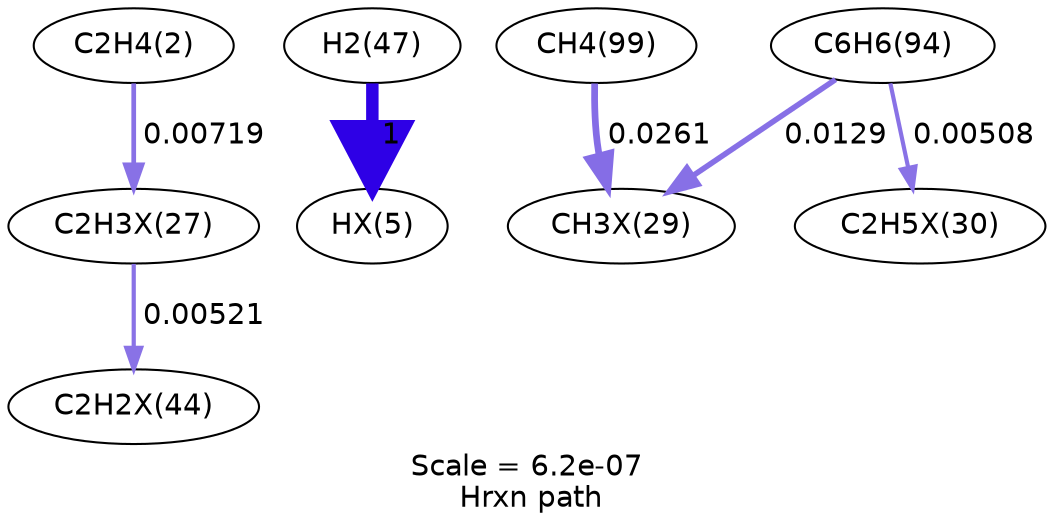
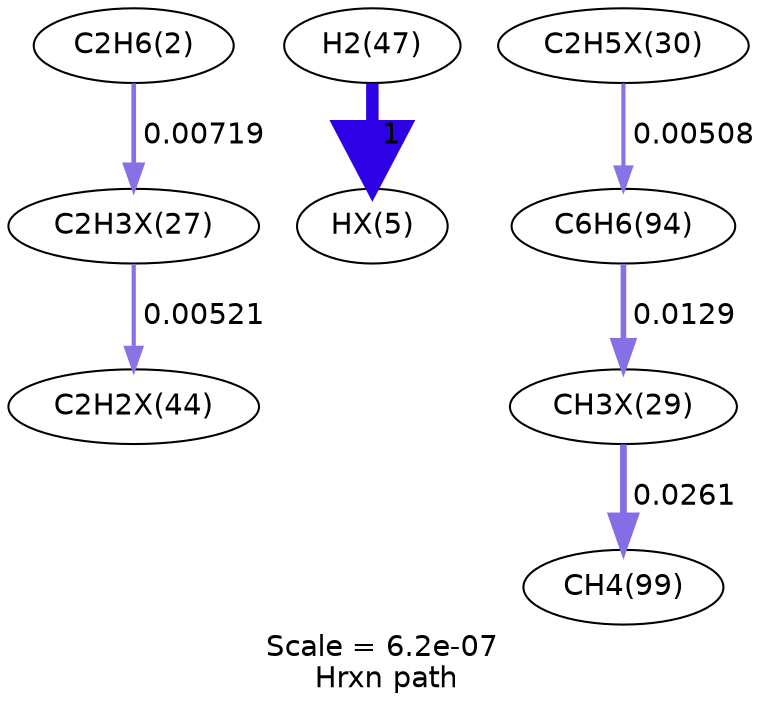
node "C2H4(2)": label "C2H4(2)" -> "C2H6(2)"
edge "CH4(99)" -> "CH3X(29)": reversed
edge "C6H6(94)" -> "C2H5X(30)": reversed
